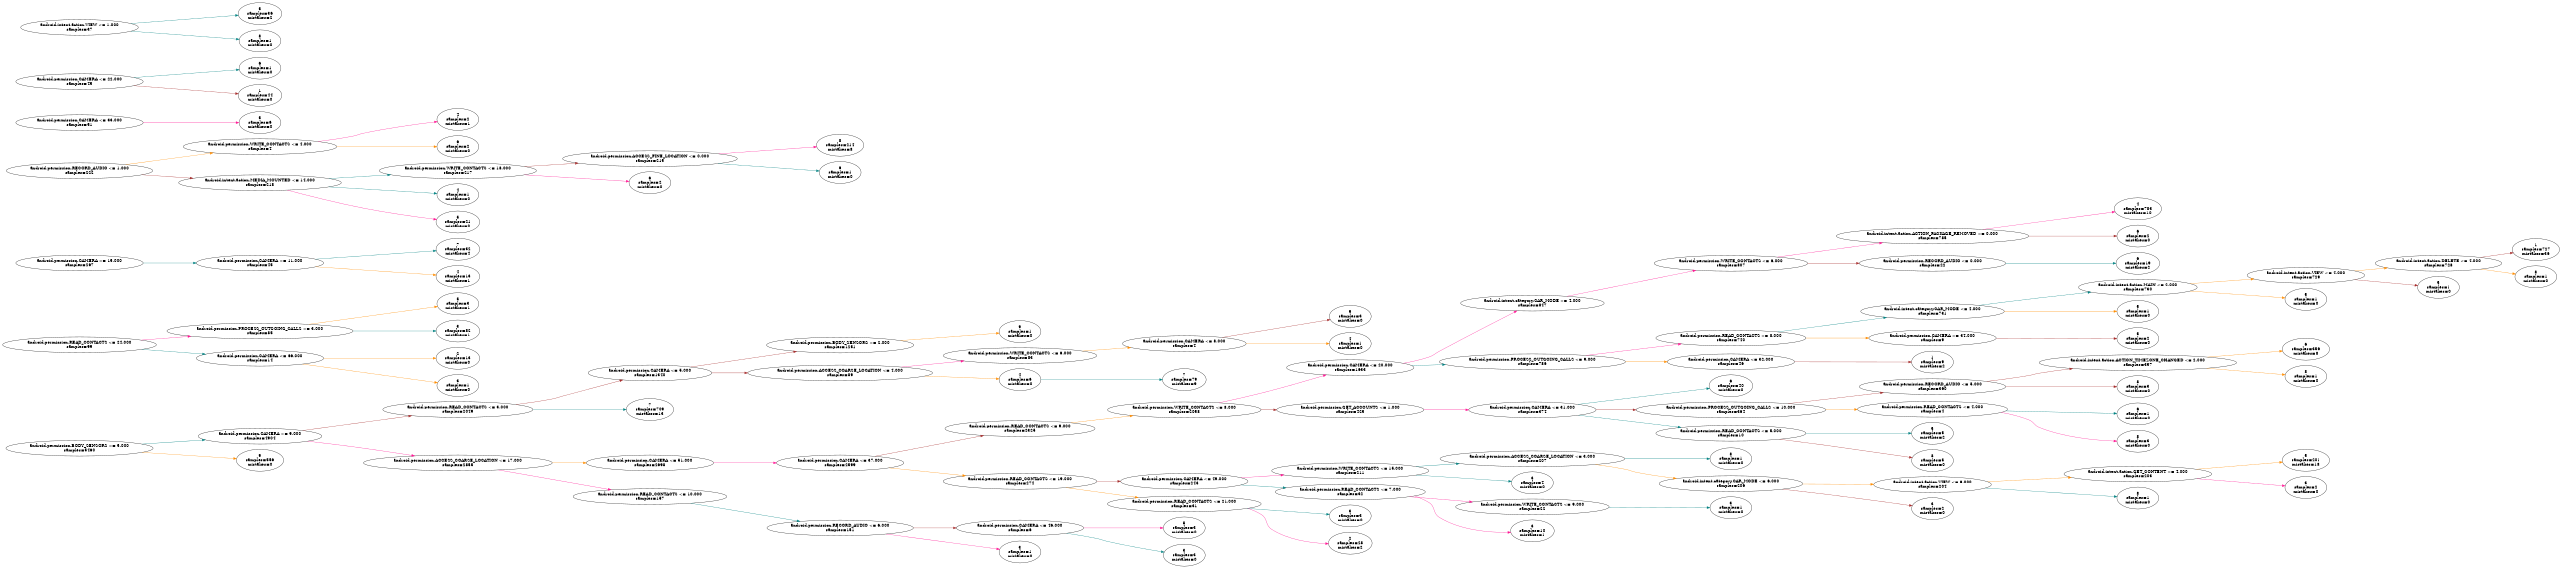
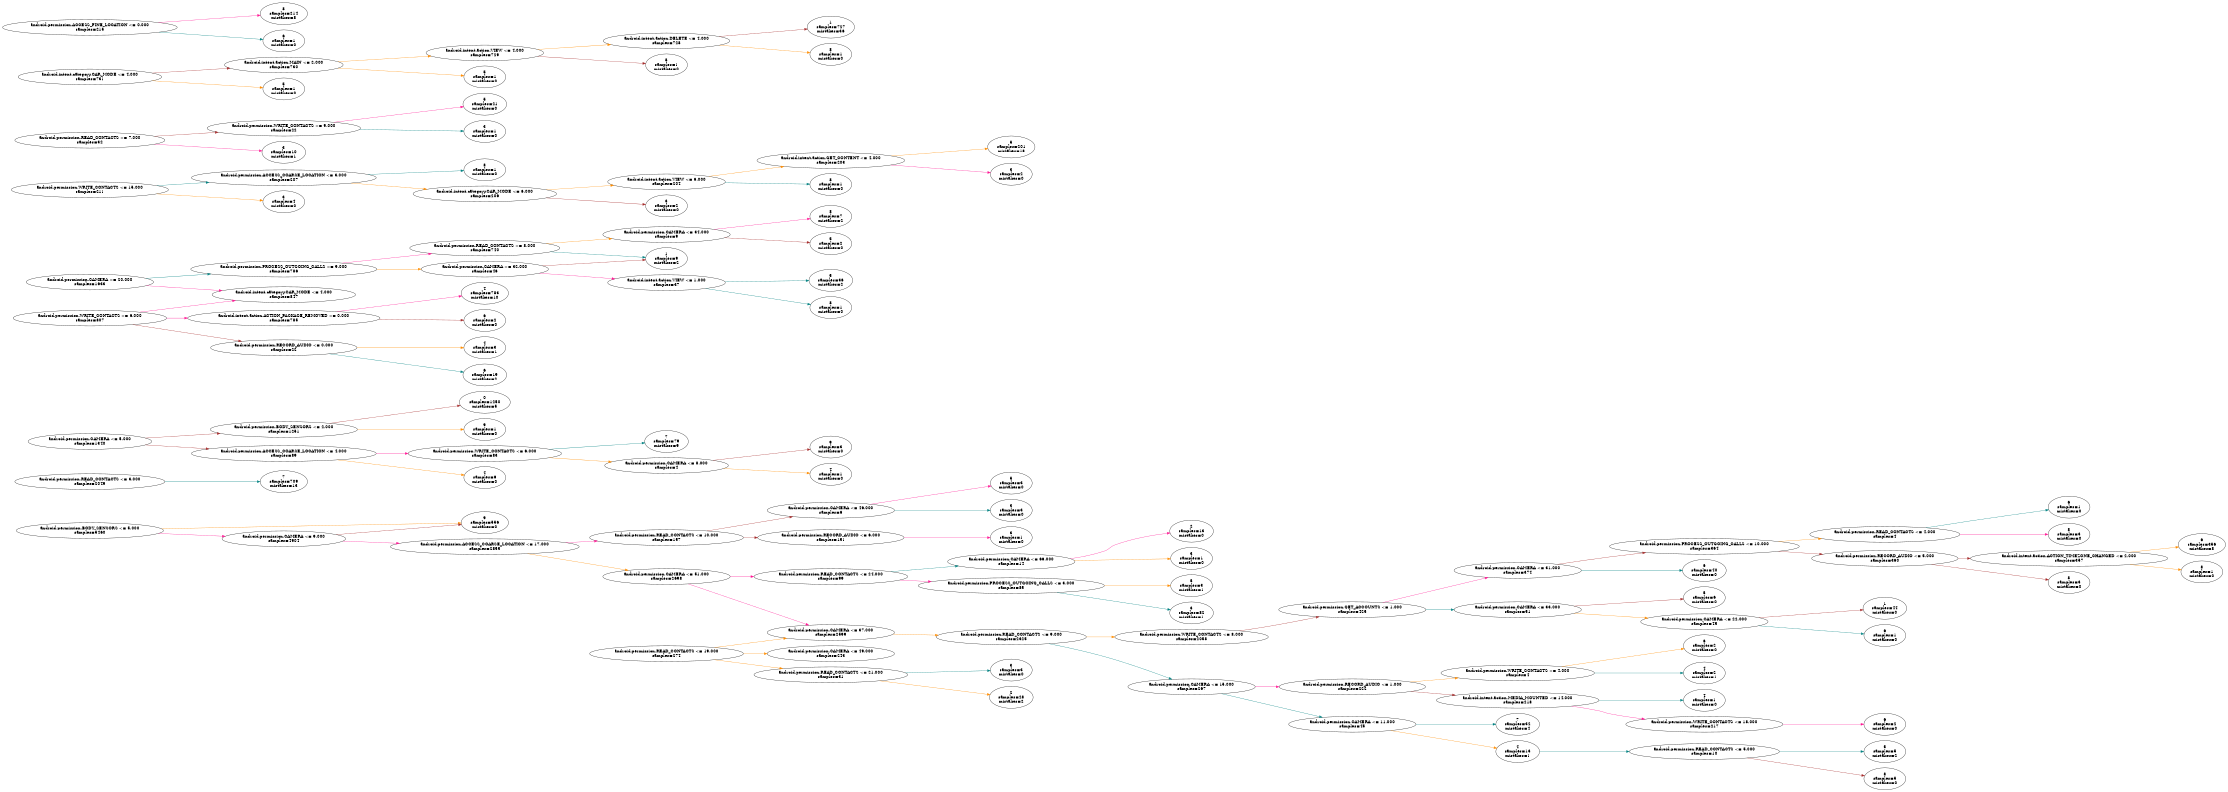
edge "android.permission.CAMERA <= 33.000 samples=51" -> "5 samples=6 mistakes=0": color deeppink -> brown
edge "android.permission.WRITE_CONTACTS <= 4.000 samples=4" -> "4 samples=2 mistakes=1": color deeppink -> teal
edge "android.permission.WRITE_CONTACTS <= 18.000 samples=217" -> "android.permission.ACCESS_FINE_LOCATION <= 0.000 samples=215": removed
edge "android.intent.action.MEDIA_MOUNTED <= 14.000 samples=218" -> "android.permission.WRITE_CONTACTS <= 18.000 samples=217": color teal -> deeppink
edge "android.intent.action.MEDIA_MOUNTED <= 14.000 samples=218" -> "5 samples=21 mistakes=0": now "android.permission.WRITE_CONTACTS <= 9.000 samples=22" -> "5 samples=21 mistakes=0"
node "8 samples=7 mistakes=2": added
edge "android.permission.CAMERA <= 32.000 samples=46" -> "android.intent.action.VIEW <= 1.000 samples=37": added
edge "android.intent.category.CAR_MODE <= 4.000 samples=847" -> "android.permission.WRITE_CONTACTS <= 6.000 samples=807": reversed
edge "android.intent.category.CAR_MODE <= 4.000 samples=731" -> "android.intent.action.MAIN <= 2.000 samples=730": color teal -> brown
edge "android.permission.READ_CONTACTS <= 8.000 samples=740" -> "android.intent.category.CAR_MODE <= 4.000 samples=731": now "android.permission.READ_CONTACTS <= 8.000 samples=740" -> "1 samples=9 mistakes=2"
node "4 samples=3 mistakes=1": added
edge "android.permission.CAMERA <= 66.000 samples=14" -> "2 samples=13 mistakes=0": color darkorange -> deeppink
edge "4 samples=6 mistakes=0" -> "7 samples=79 mistakes=9": now "android.permission.WRITE_CONTACTS <= 6.000 samples=83" -> "7 samples=79 mistakes=9"
edge "android.permission.WRITE_CONTACTS <= 8.000 samples=2058" -> "android.permission.CAMERA <= 20.000 samples=1633": removed
edge "android.permission.READ_CONTACTS <= 3.000 samples=2049" -> "android.permission.CAMERA <= 5.000 samples=1340": removed
node "0 samples=1250 mistakes=5": added
edge "android.permission.CAMERA <= 31.000 samples=374" -> "android.permission.READ_CONTACTS <= 5.000 samples=10": now "4 samples=13 mistakes=1" -> "android.permission.READ_CONTACTS <= 5.000 samples=10"
edge "android.permission.CAMERA <= 9.000 samples=4904" -> "android.permission.READ_CONTACTS <= 3.000 samples=2049": now "android.permission.CAMERA <= 9.000 samples=4904" -> "9 samples=556 mistakes=0"
edge "android.permission.BODY_SENSORS <= 5.000 samples=5460" -> "android.permission.CAMERA <= 9.000 samples=4904": color teal -> deeppink
edge "android.permission.CAMERA <= 37.000 samples=2599" -> "android.permission.READ_CONTACTS <= 9.000 samples=2325": color brown -> darkorange
edge "android.permission.CAMERA <= 37.000 samples=2599" -> "android.permission.READ_CONTACTS <= 19.000 samples=274": reversed
edge "android.permission.CAMERA <= 49.000 samples=243" -> "android.permission.WRITE_CONTACTS <= 15.000 samples=211": removed
edge "android.permission.WRITE_CONTACTS <= 15.000 samples=211" -> "3 samples=4 mistakes=0": color teal -> darkorange
edge "android.permission.READ_CONTACTS <= 19.000 samples=274" -> "android.permission.CAMERA <= 49.000 samples=243": color brown -> darkorange
edge "android.permission.CAMERA <= 49.000 samples=243" -> "android.permission.READ_CONTACTS <= 7.000 samples=32": removed
edge "android.permission.READ_CONTACTS <= 7.000 samples=32" -> "android.permission.WRITE_CONTACTS <= 9.000 samples=22": color deeppink -> brown
edge "android.permission.READ_CONTACTS <= 10.000 samples=157" -> "android.permission.RECORD_AUDIO <= 6.000 samples=151": color teal -> brown
edge "android.permission.RECORD_AUDIO <= 6.000 samples=151" -> "android.permission.CAMERA <= 46.000 samples=6": now "android.permission.READ_CONTACTS <= 10.000 samples=157" -> "android.permission.CAMERA <= 46.000 samples=6"
edge "android.permission.READ_CONTACTS <= 21.000 samples=31" -> "2 samples=28 mistakes=2": color deeppink -> darkorange
edge "android.permission.CAMERA <= 51.000 samples=2698" -> "android.permission.READ_CONTACTS <= 24.000 samples=99": added
edge "android.permission.GET_ACCOUNTS <= 1.000 samples=425" -> "android.permission.CAMERA <= 33.000 samples=51": added
edge "android.permission.CAMERA <= 33.000 samples=51" -> "android.permission.CAMERA <= 22.000 samples=45": added
edge "android.permission.READ_CONTACTS <= 9.000 samples=2325" -> "android.permission.CAMERA <= 15.000 samples=267": added
edge "android.permission.CAMERA <= 15.000 samples=267" -> "android.permission.RECORD_AUDIO <= 1.000 samples=222": added
